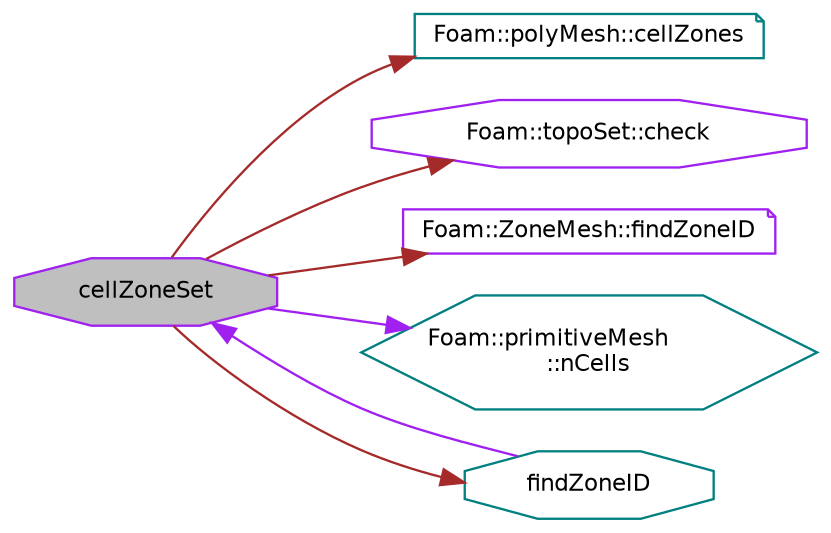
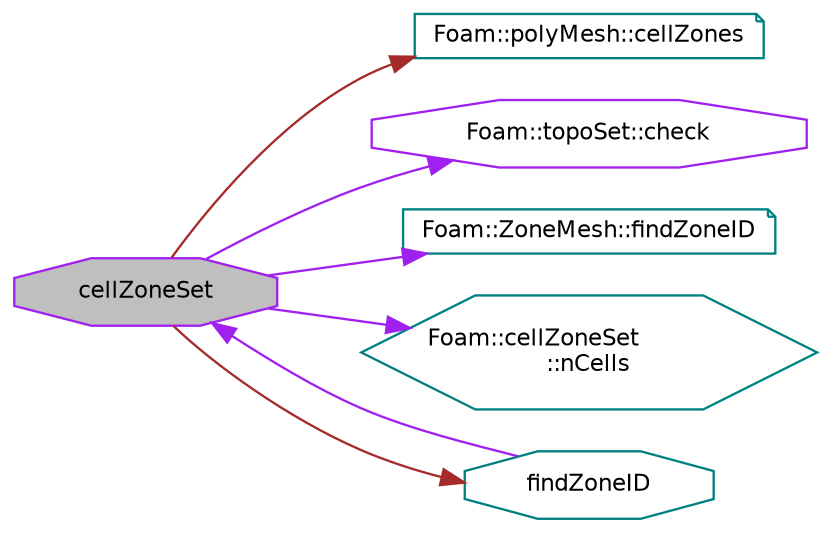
edge "cellZoneSet" -> "Foam::topoSet::check": color brown -> purple
node "Foam::ZoneMesh::findZoneID": color purple -> teal
edge "cellZoneSet" -> "Foam::ZoneMesh::findZoneID": color brown -> purple
node "Foam::primitiveMesh ::nCells": label "Foam::primitiveMesh ::nCells" -> "Foam::cellZoneSet ::nCells"
